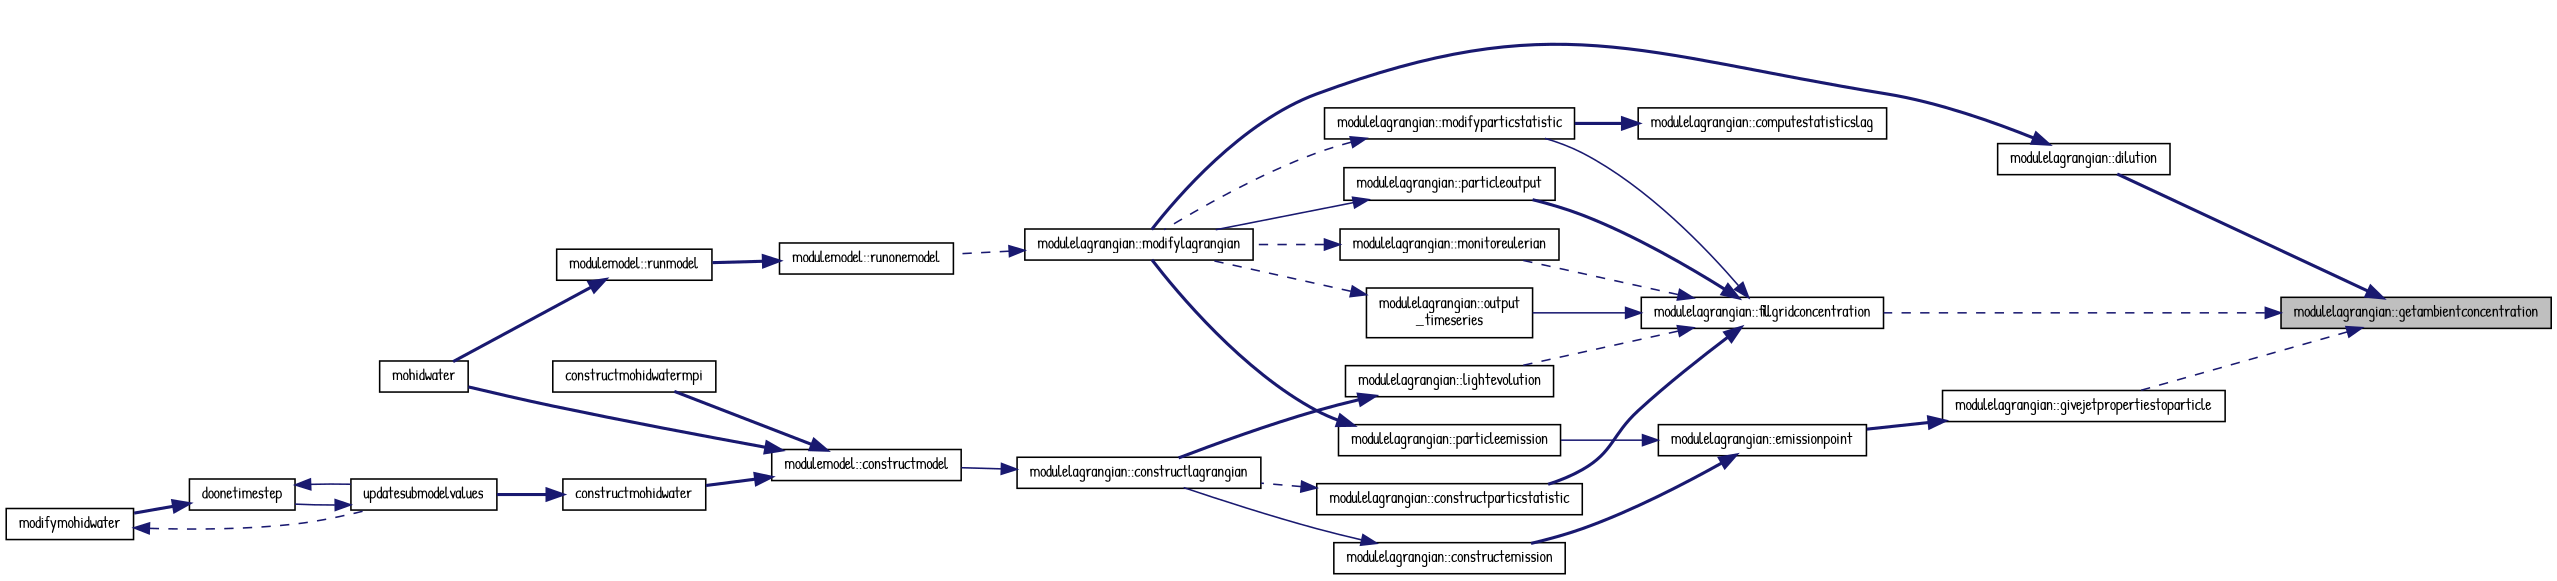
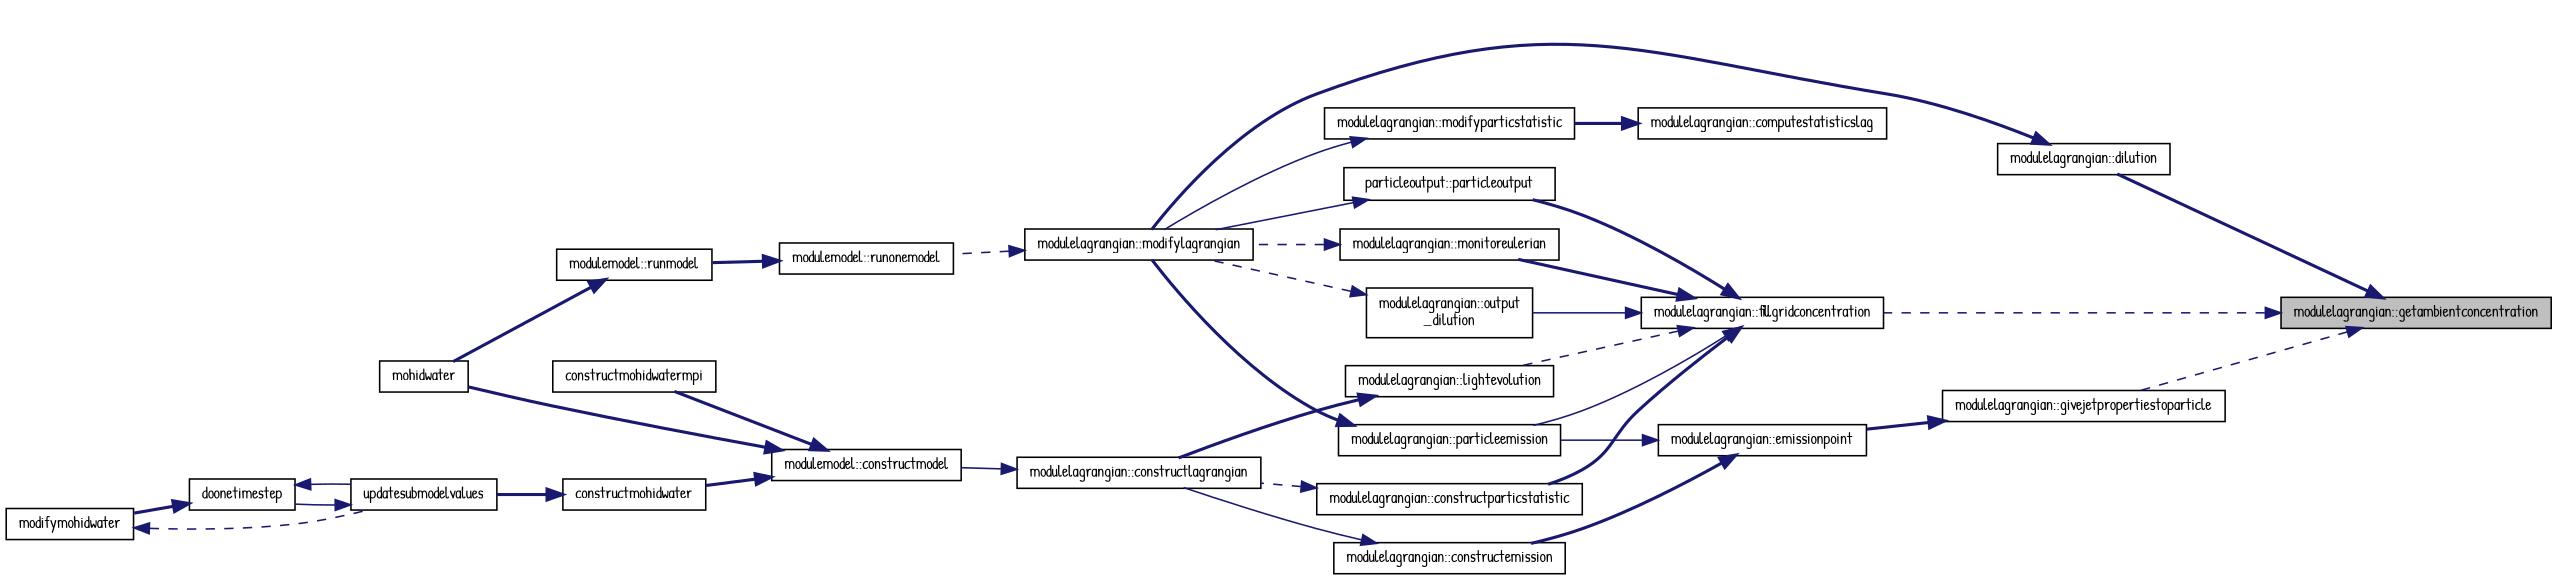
edge "modulelagrangian::modifylagrangian" -> "modulelagrangian::modifyparticstatistic": style dashed -> solid
node "modulelagrangian::particleoutput": label "modulelagrangian::particleoutput" -> "particleoutput::particleoutput"
edge "modulelagrangian::modifyparticstatistic" -> "modulelagrangian::fillgridconcentration": now "modulelagrangian::particleemission" -> "modulelagrangian::fillgridconcentration"
edge "modulelagrangian::monitoreulerian" -> "modulelagrangian::fillgridconcentration": style dashed -> bold
node "modulelagrangian::output _timeseries": label "modulelagrangian::output _timeseries" -> "modulelagrangian::output _dilution"
